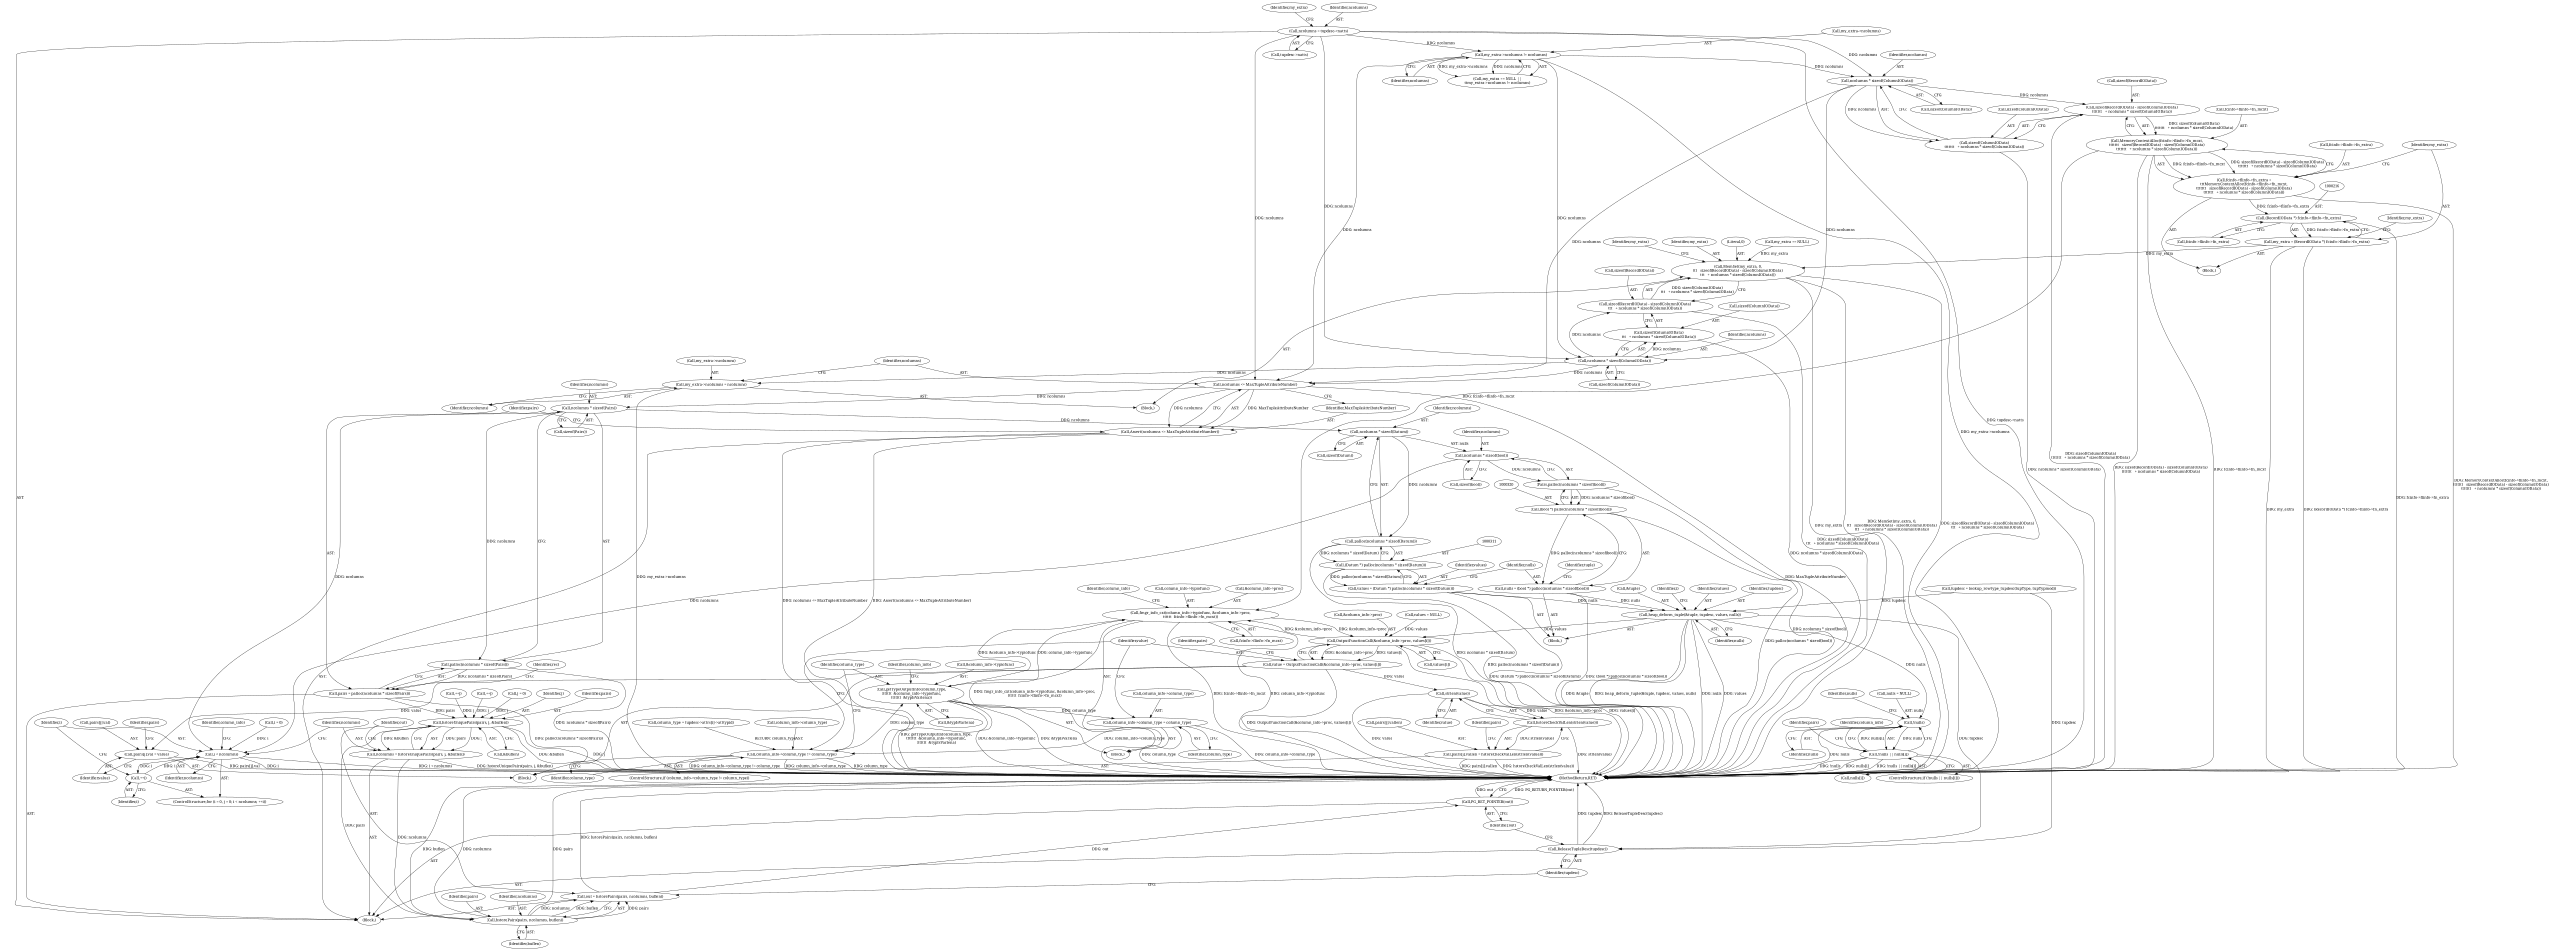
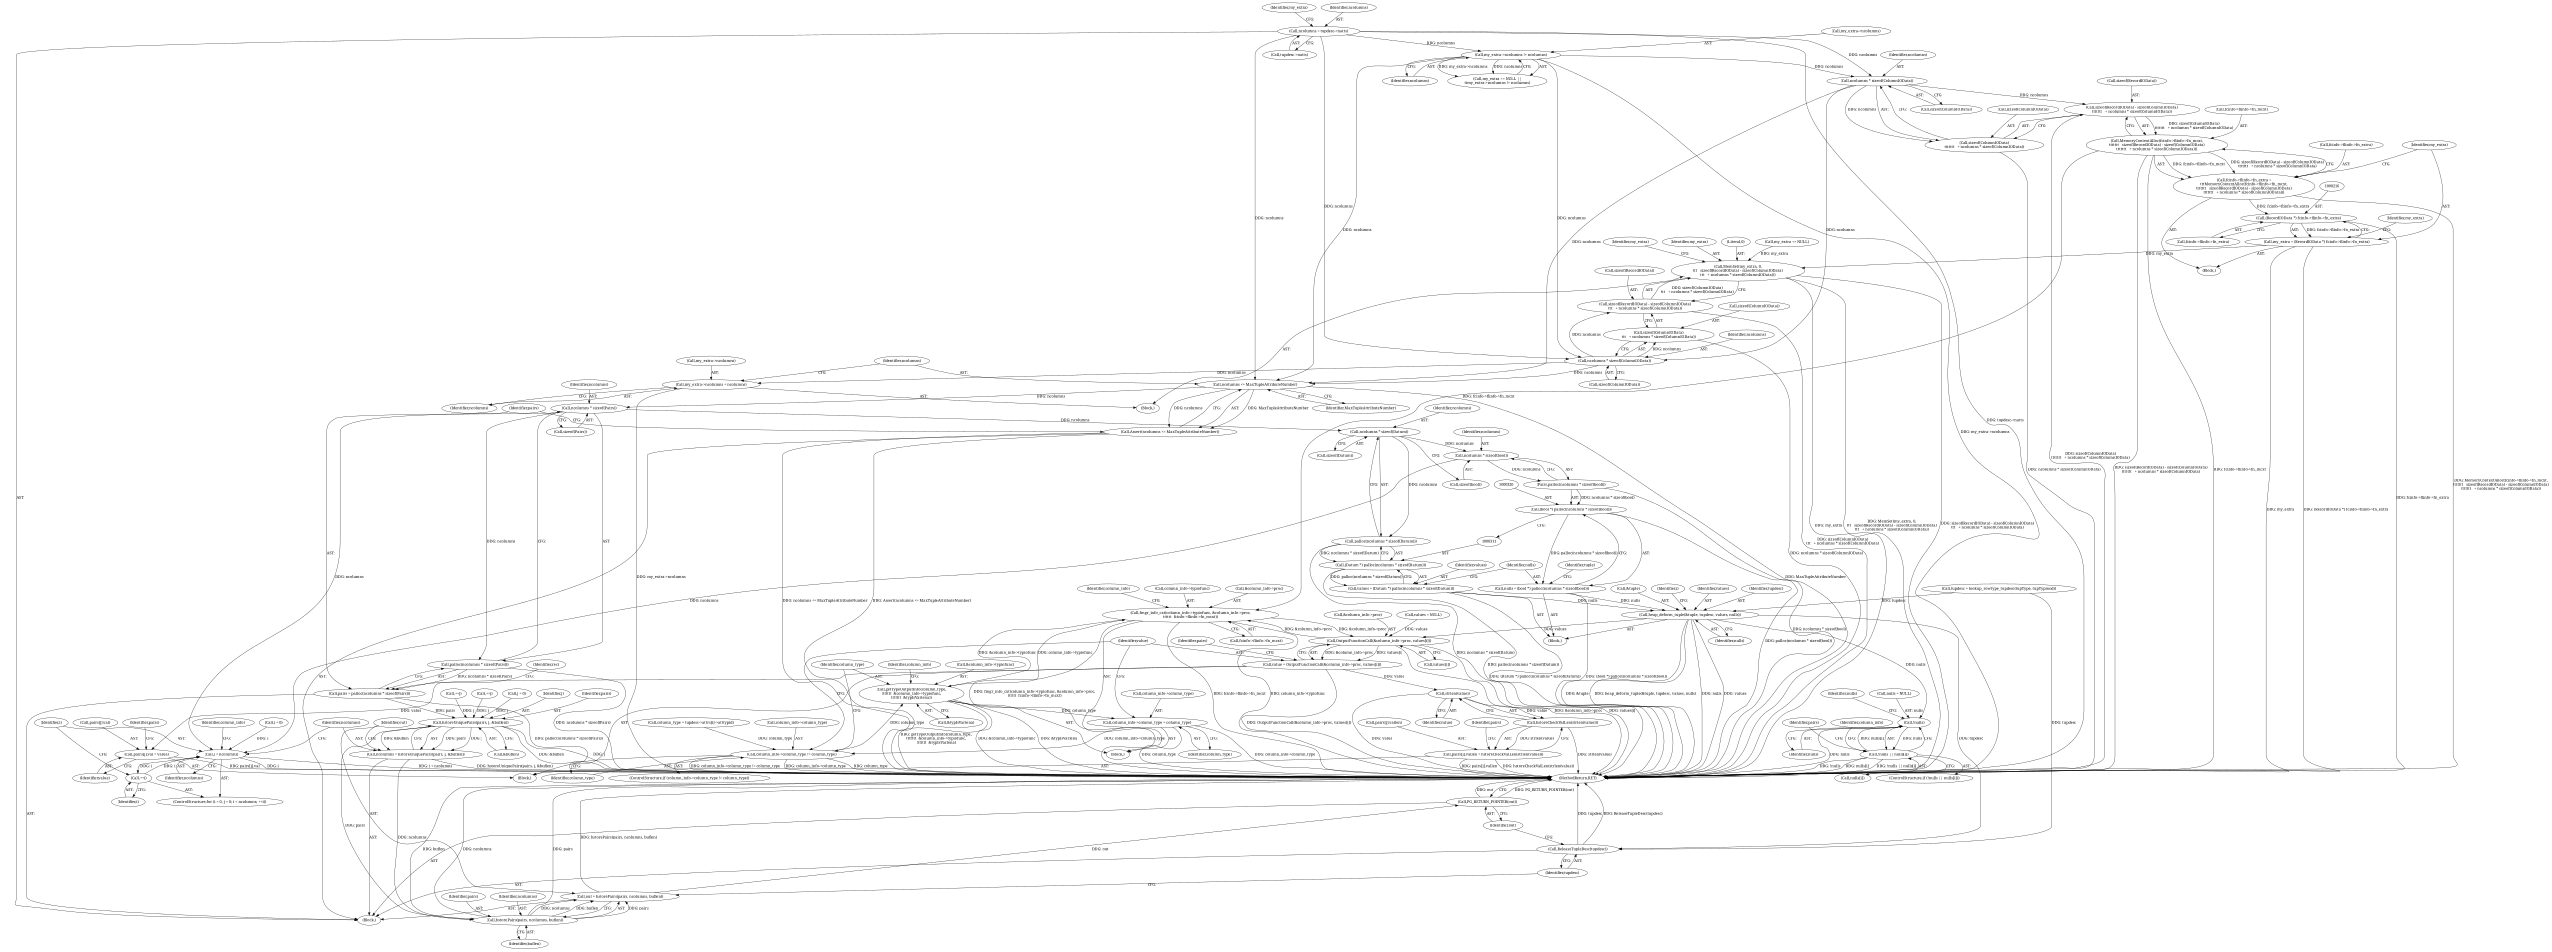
edge "(Identifier,MaxTupleAttributeNumber)" -> "(Call,Assert(ncolumns <= MaxTupleAttributeNumber))": now "(Identifier,MaxTupleAttributeNumber)" -> "(Call,ncolumns <= MaxTupleAttributeNumber)"
edge "(Call,ncolumns * sizeof(Datum))" -> "(Call,ncolumns * sizeof(bool))": label "AST: nulls" -> "DDG: ncolumns"
edge "(Call,ncolumns * sizeof(bool))" -> "(Call,sizeof(bool))": now "(Call,ncolumns * sizeof(Datum))" -> "(Call,sizeof(bool))"
edge "(Call,(bool *) palloc(ncolumns * sizeof(bool)))" -> "(Pairs,palloc(ncolumns * sizeof(bool)))": now "(Call,(bool *) palloc(ncolumns * sizeof(bool)))" -> "1000311"
edge "(Call,column_type = tupdesc->attrs[i]->atttypid)" -> "(Call,column_info->column_type != column_type)": label "RETURN: column_type" -> "DDG: column_type"
node "(Call,PG_RET_POINTER(out))": label "(Call,PG_RET_POINTER(out))" -> "(Call,PG_RETURN_POINTER(out))"
